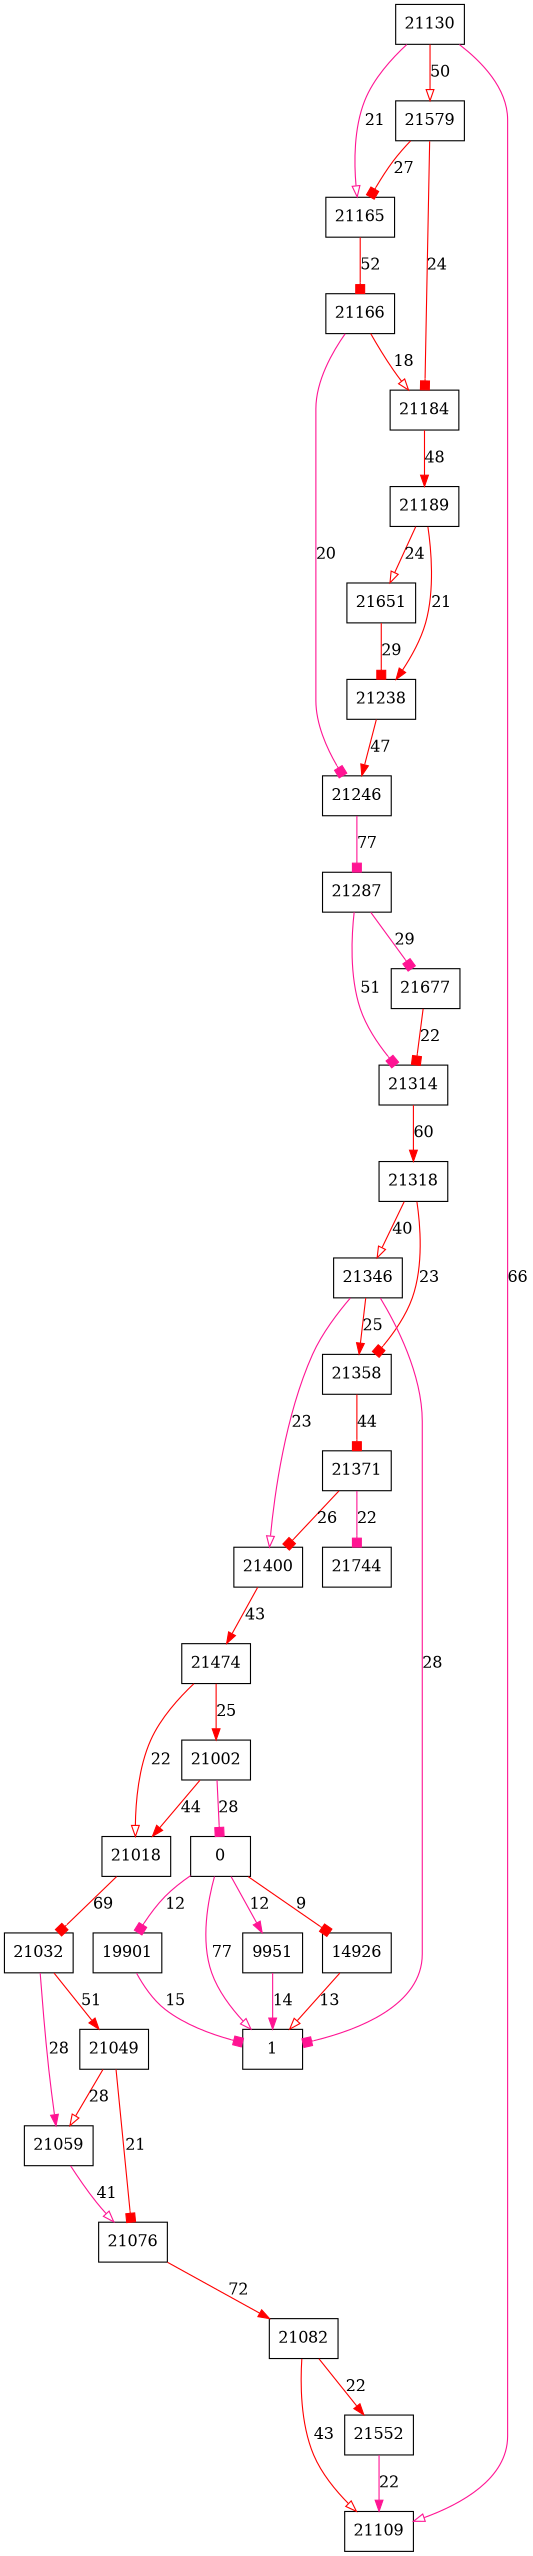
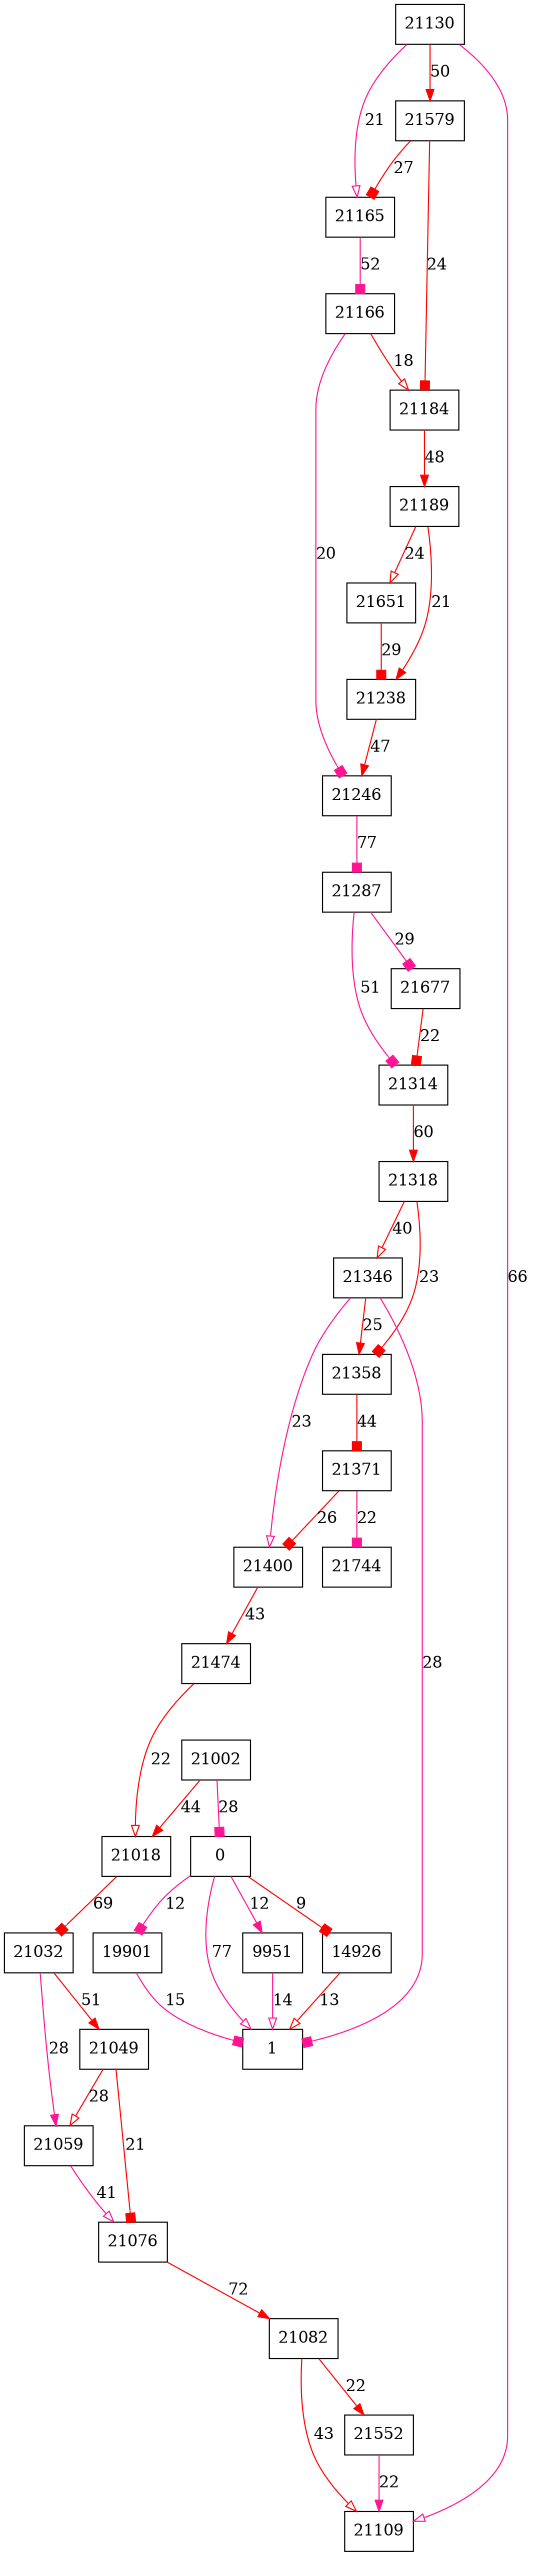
edge "21130" -> "21579": arrowhead onormal -> normal
edge "21165" -> "21166": color red -> deeppink
edge "21474" -> "21002": removed, label "25"
edge "9951" -> "1": arrowhead normal -> onormal
